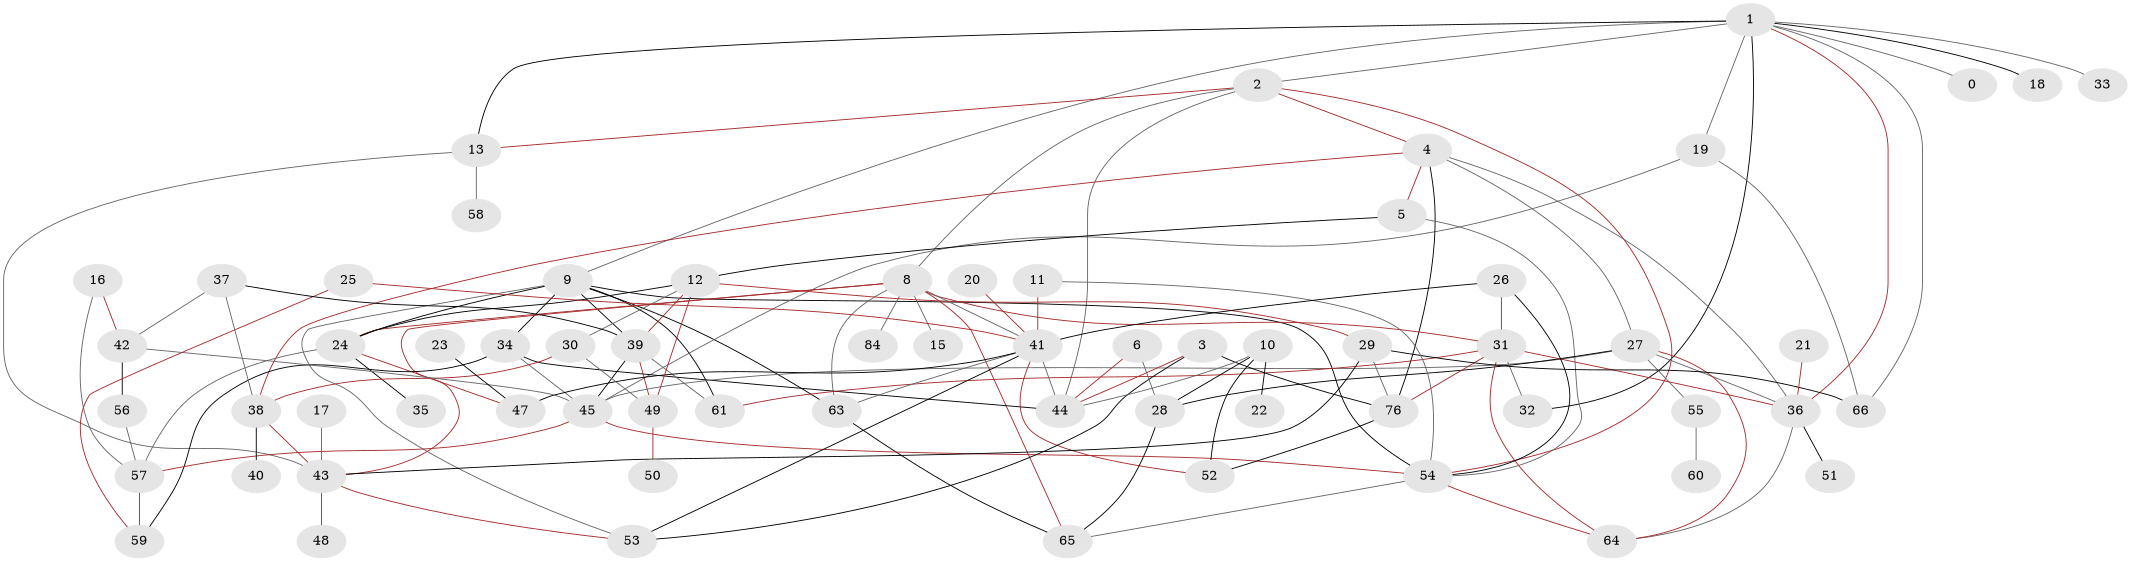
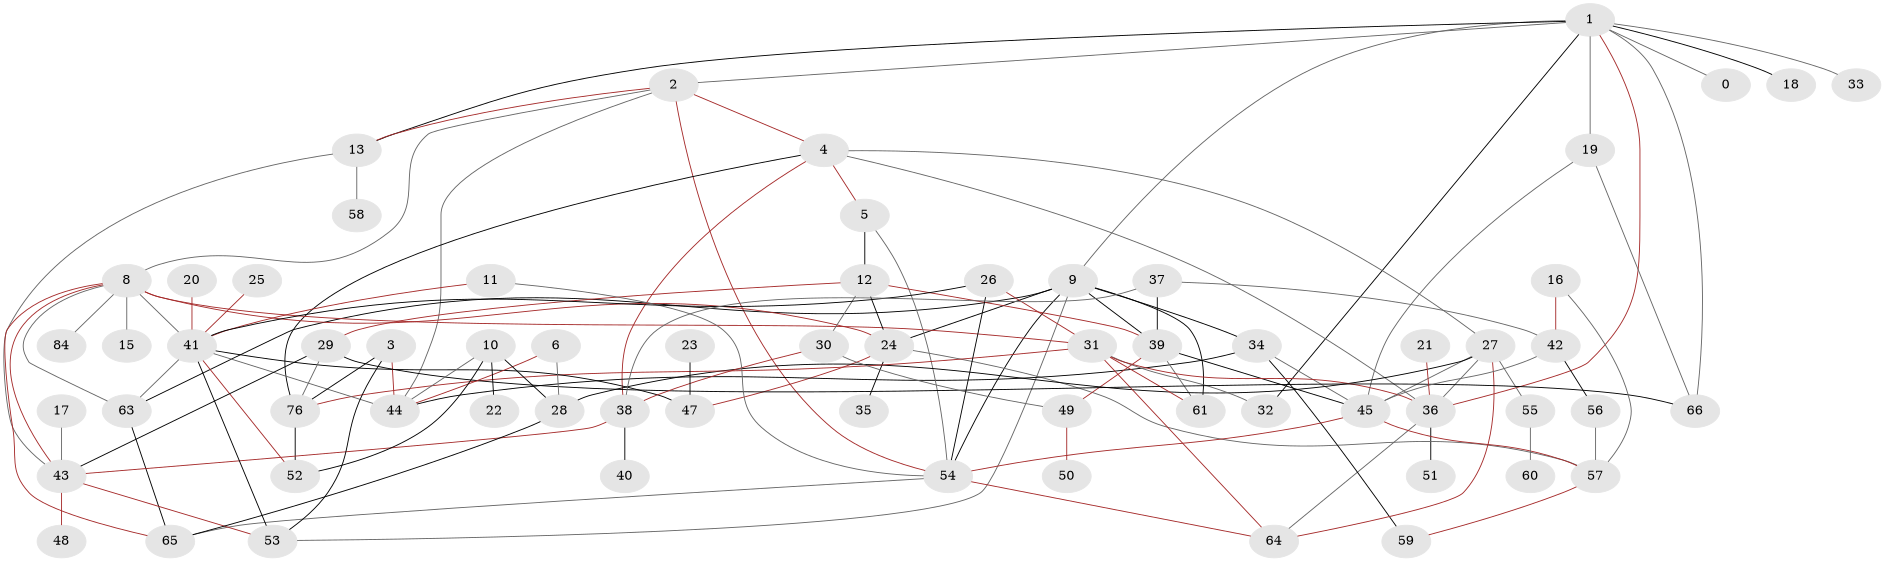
edge "12" -- "49": removed
edge "25" -- "59": removed
